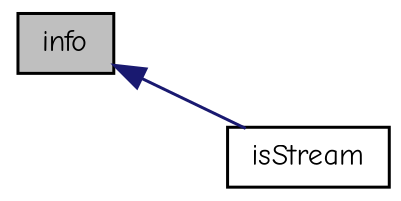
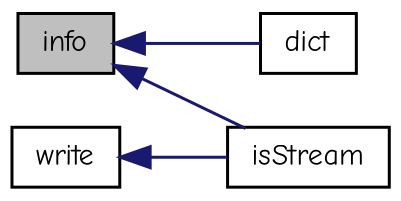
node "dict": added
node "write": added
